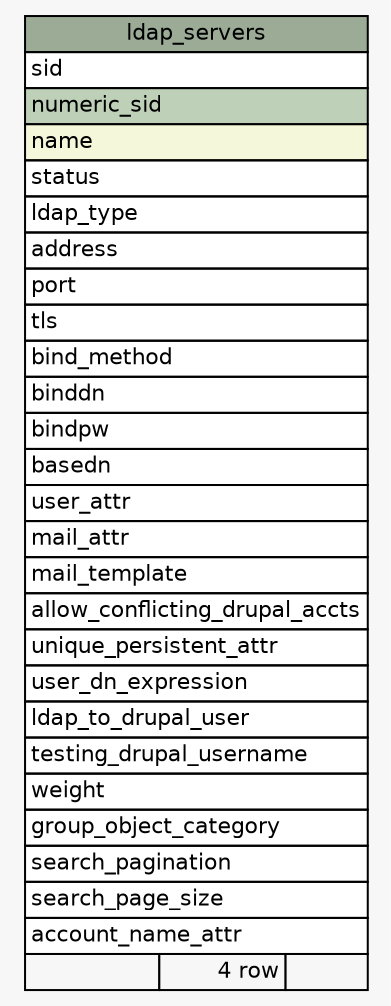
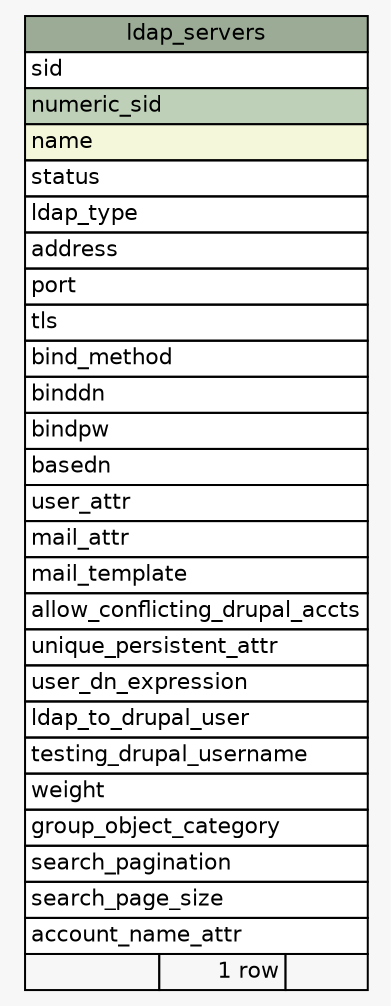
node "ldap_servers": text "4 row" -> "1 row"
